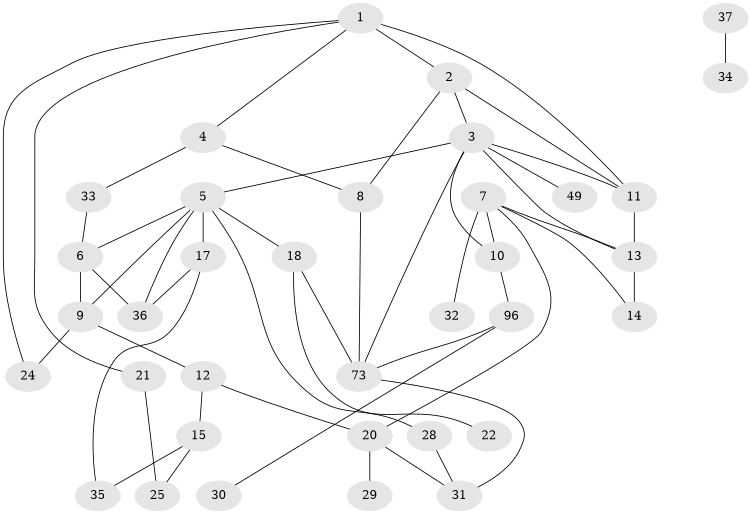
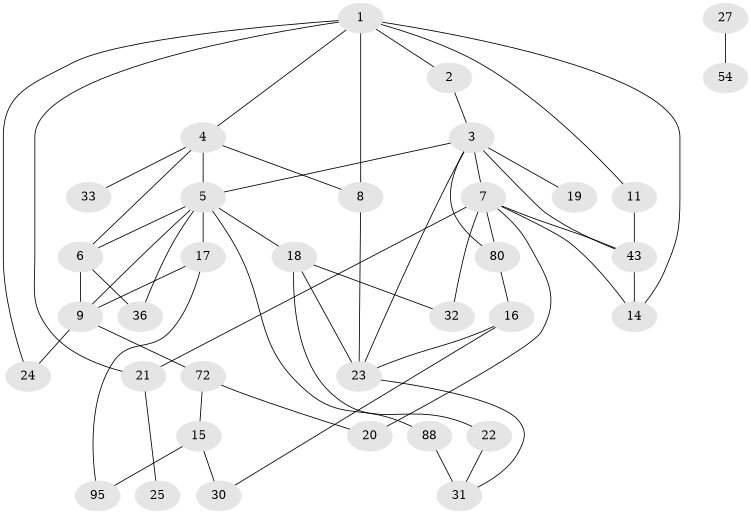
node "37": label "37" -> "27"
node "34": label "34" -> "54"
edge "1" -- "14": added
edge "2" -- "8": now "1" -- "8"
edge "2" -- "11": removed
edge "3" -- "11": now "3" -- "7"
edge "4" -- "5": added
node "49": label "49" -> "19"
edge "33" -- "6": now "4" -- "6"
node "10": label "10" -> "80"
node "13": label "13" -> "43"
edge "7" -- "21": added
edge "17" -- "36": now "17" -- "9"
edge "18" -- "32": added
node "96": label "96" -> "16"
node "12": label "12" -> "72"
node "73": label "73" -> "23"
node "28": label "28" -> "88"
edge "15" -- "25": now "15" -- "30"
edge "20" -- "31": now "22" -- "31"
node "35": label "35" -> "95"
node "29": removed
